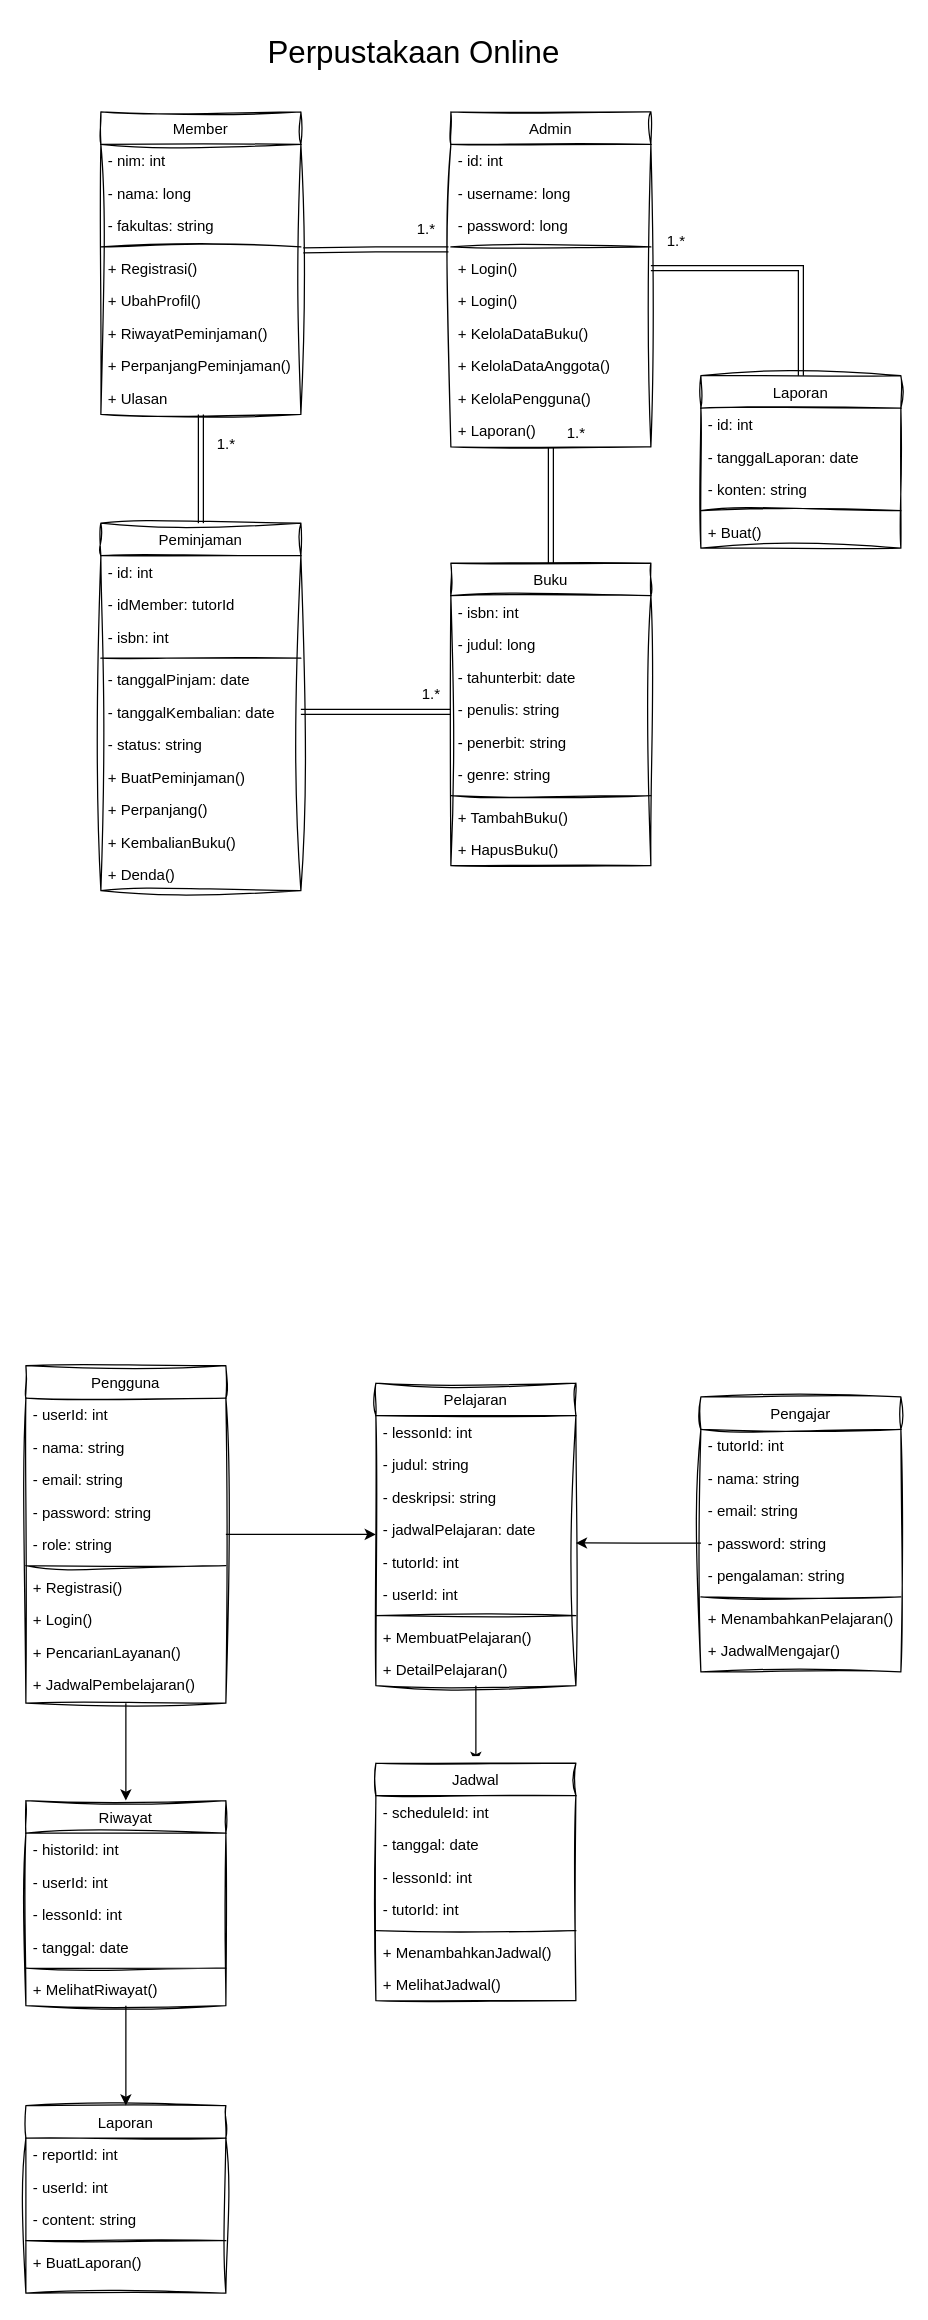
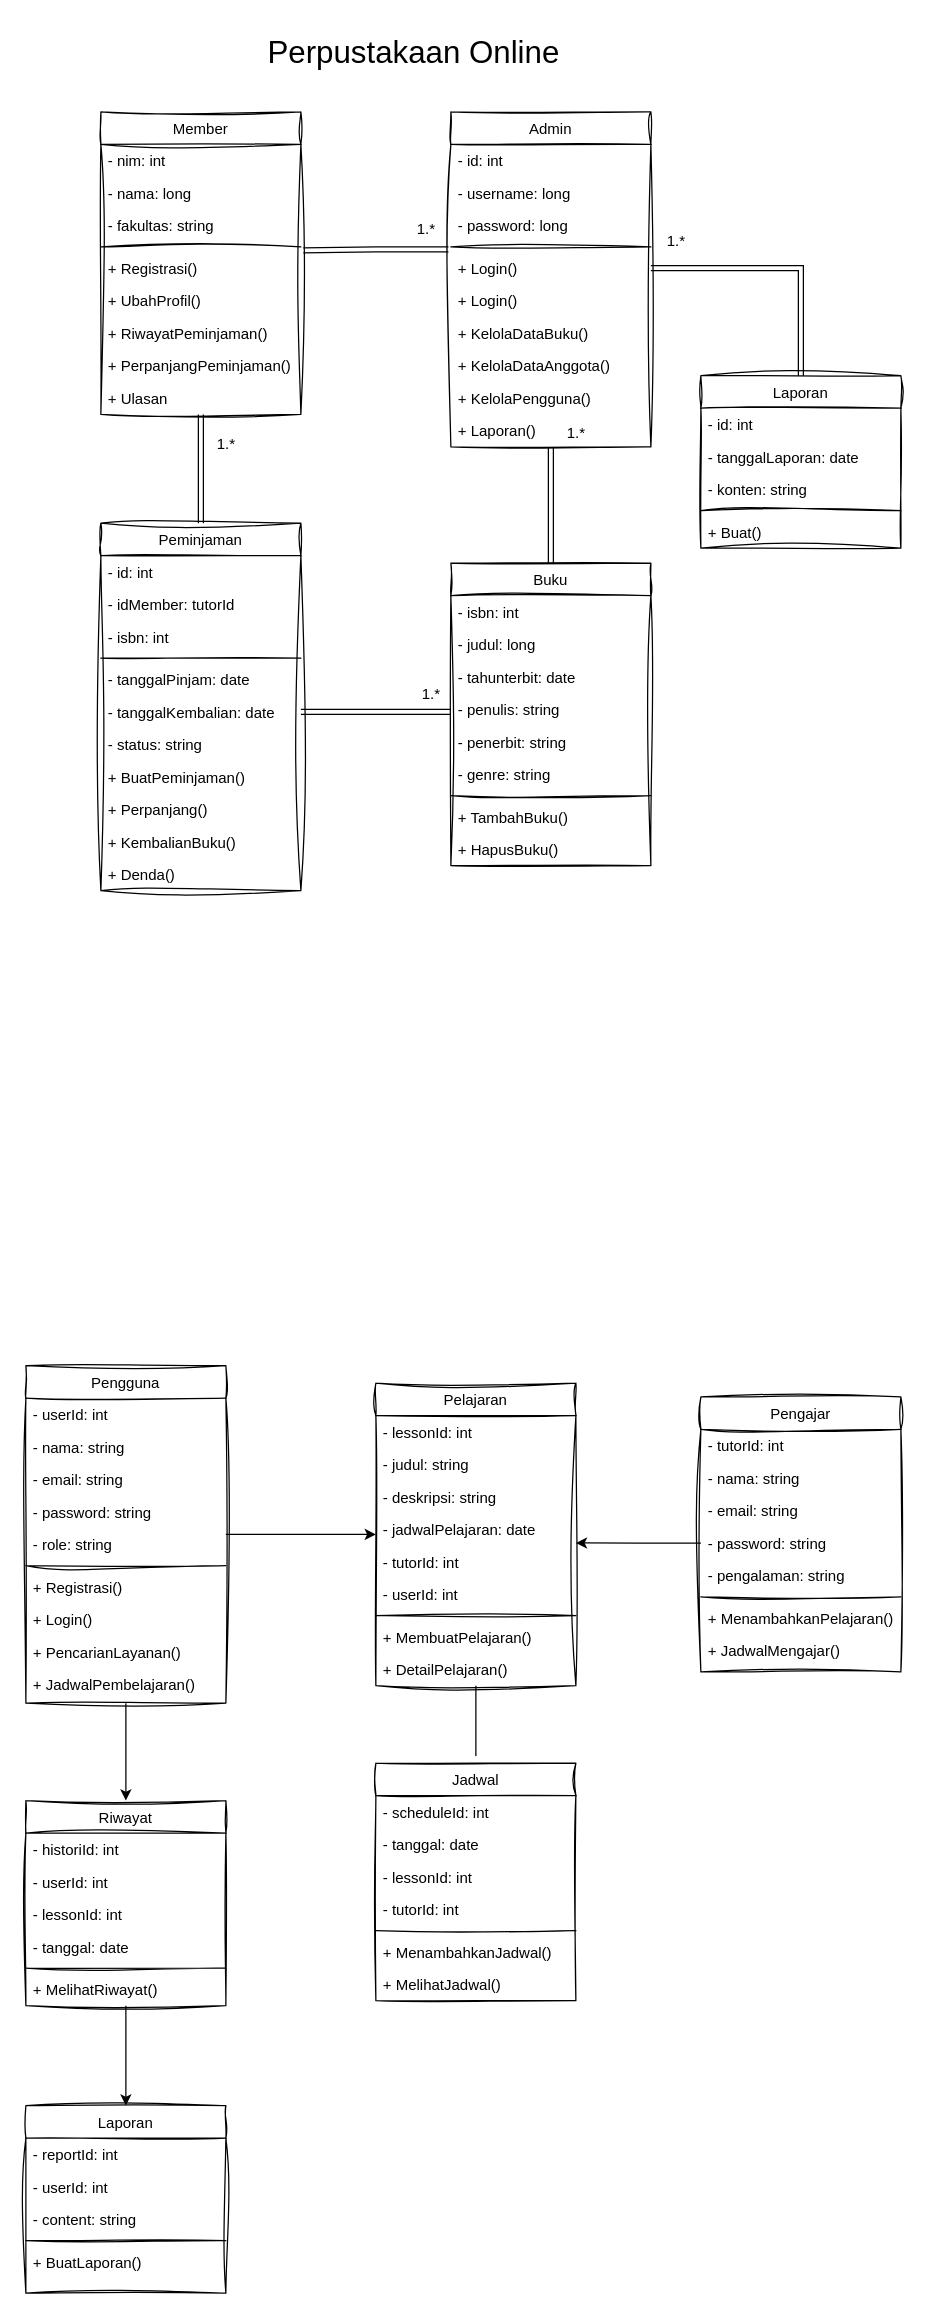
edge "Pelajaran" -> "Jadwal": arrowhead classic -> none
